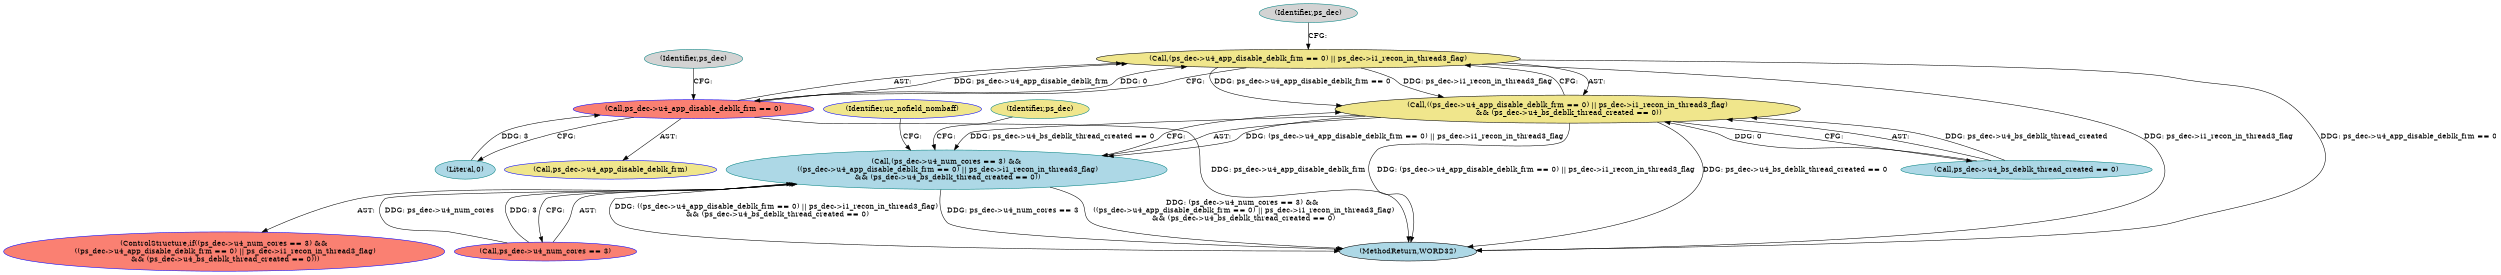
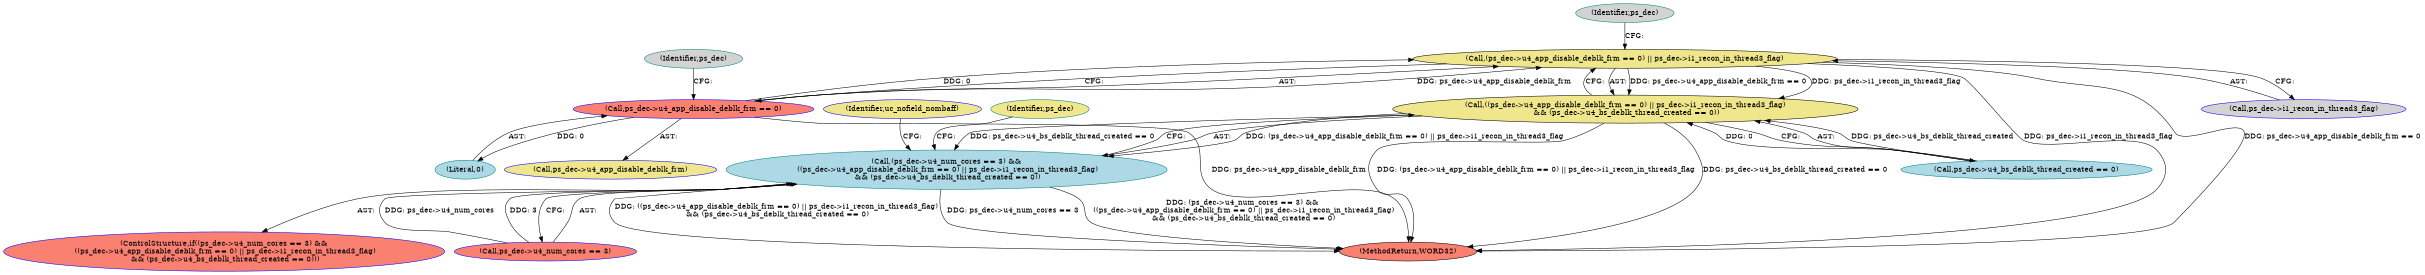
node "(Call,ps_dec->i1_recon_in_thread3_flag)": added
edge "(Literal,0)" -> "(Call,ps_dec->u4_app_disable_deblk_frm == 0)": label "DDG: 3" -> "AST: "
edge "(Call,ps_dec->u4_app_disable_deblk_frm == 0)" -> "(Literal,0)": label "CFG: " -> "DDG: 0"
node "(MethodReturn,WORD32)": fillcolor lightblue -> salmon
